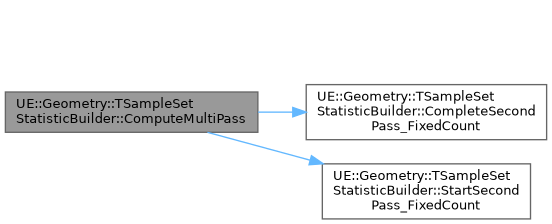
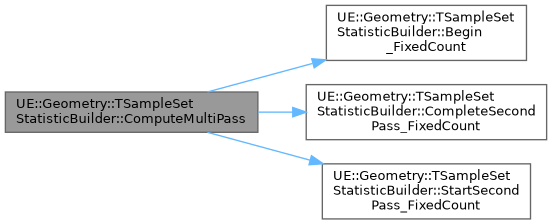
node "UE::Geometry::TSampleSet StatisticBuilder::Begin _FixedCount": added
